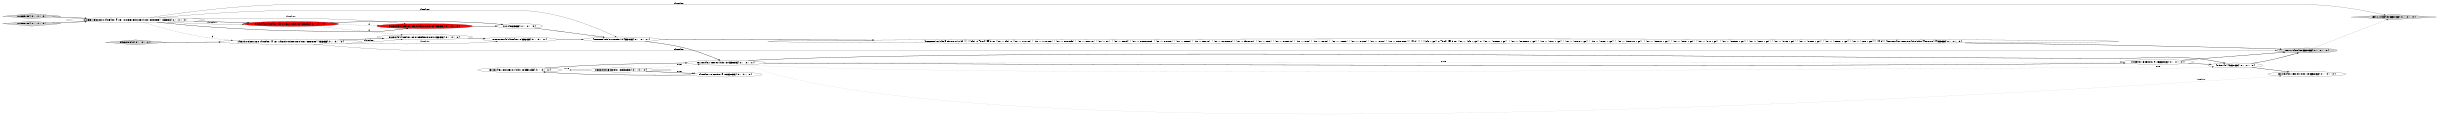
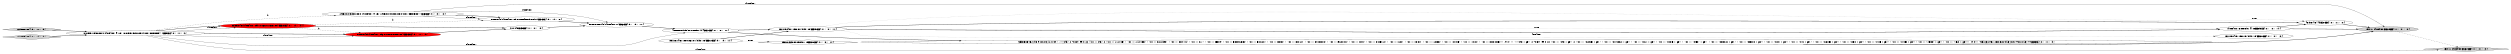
edge "int _la@@@5@@@['1', '1', '0']" -> "{setState(208)expression(0)}@@@7@@@['1', '1', '1']": now "int _la@@@5@@@['1', '1', '0']" -> "enterOuterAlt(_localctx,1)@@@6@@@['0', '0', '1']"
node "afterthought['0', '0', '1']": removed
edge "RecognitionException re@@@12@@@['0', '0', '1']" -> "_errHandler.recover(this,re)@@@15@@@['1', '1', '1']": removed, label "true"
edge "{exitRule()}@@@17@@@['1', '1', '1']" -> "_errHandler.recover(this,re)@@@22@@@['1', '1', '0']": removed
node "_localctx.exception = re@@@13@@@['0', '0', '1']": removed
